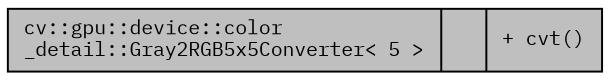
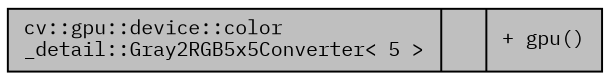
node "cv::gpu::device::color": text "+ cvt()" -> "+ gpu()"
